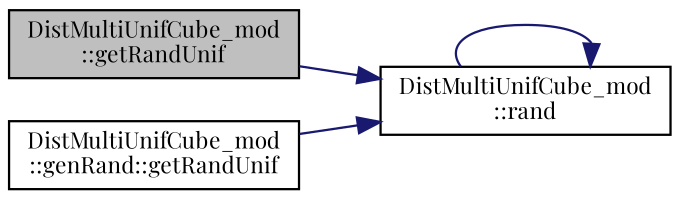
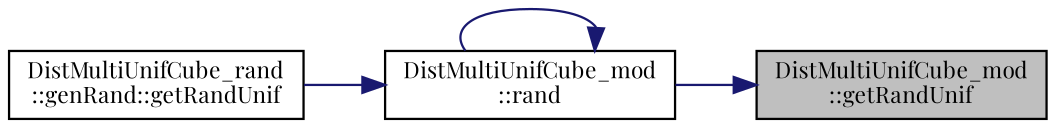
edge "DistMultiUnifCube_mod ::getRandUnif" -> "DistMultiUnifCube_mod ::rand": reversed
node "DistMultiUnifCube_mod ::genRand::getRandUnif": label "DistMultiUnifCube_mod ::genRand::getRandUnif" -> "DistMultiUnifCube_rand ::genRand::getRandUnif"
